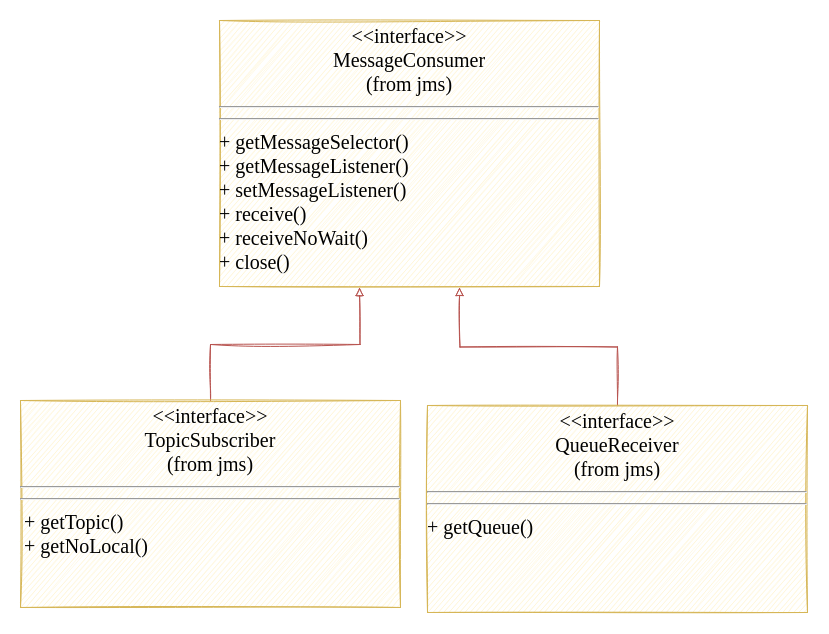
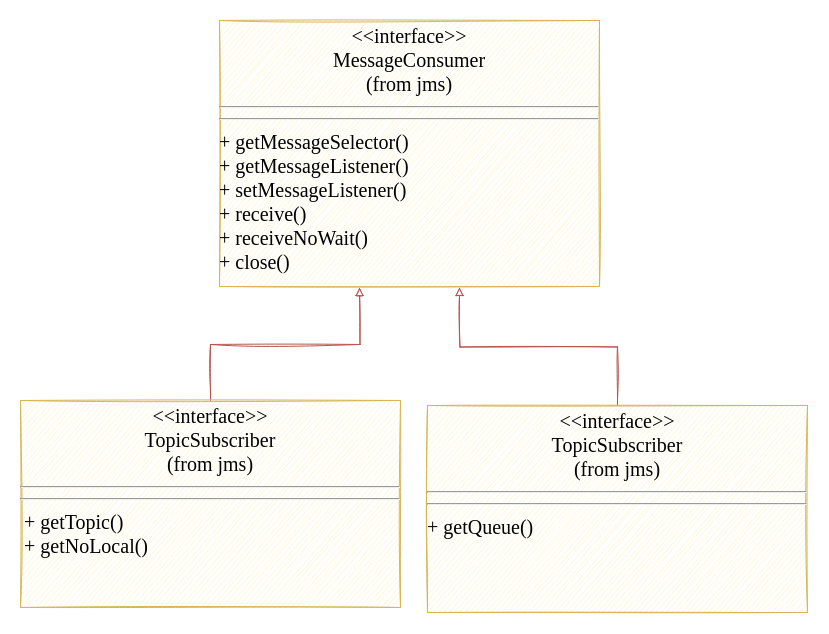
node "<<interface>> QueueReceiver (from jms) + getQueue()": label "<<interface>> QueueReceiver (from jms) + getQueue()" -> "<<interface>> TopicSubscriber (from jms) + getQueue()"
